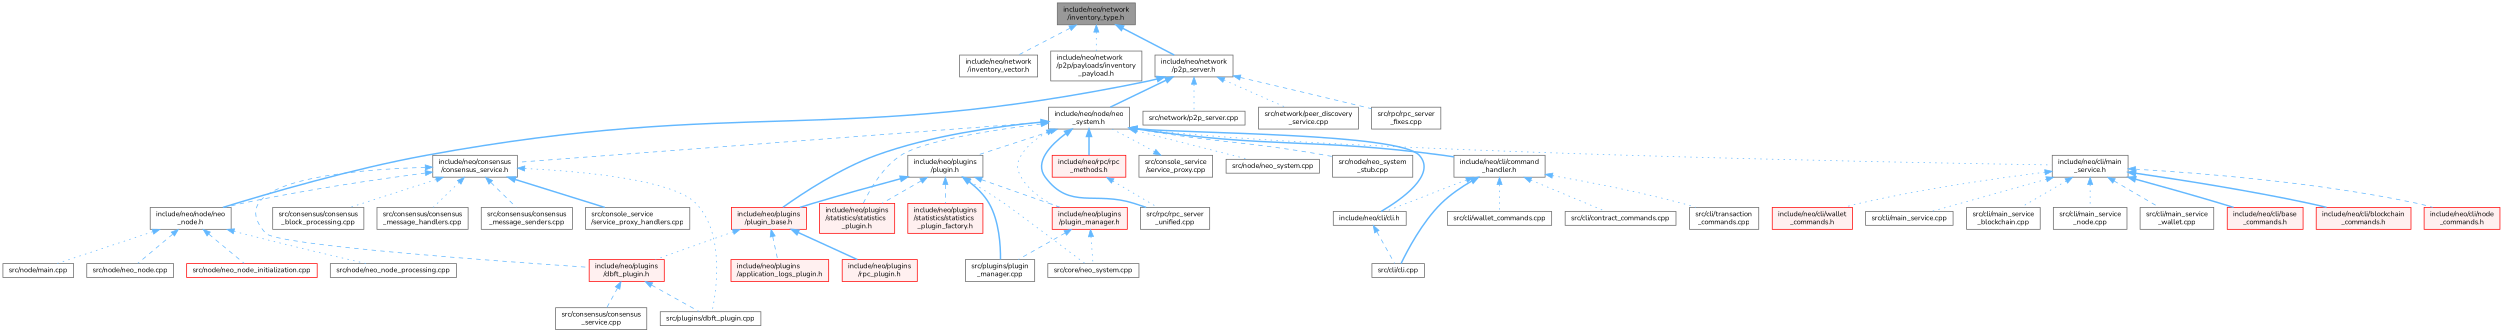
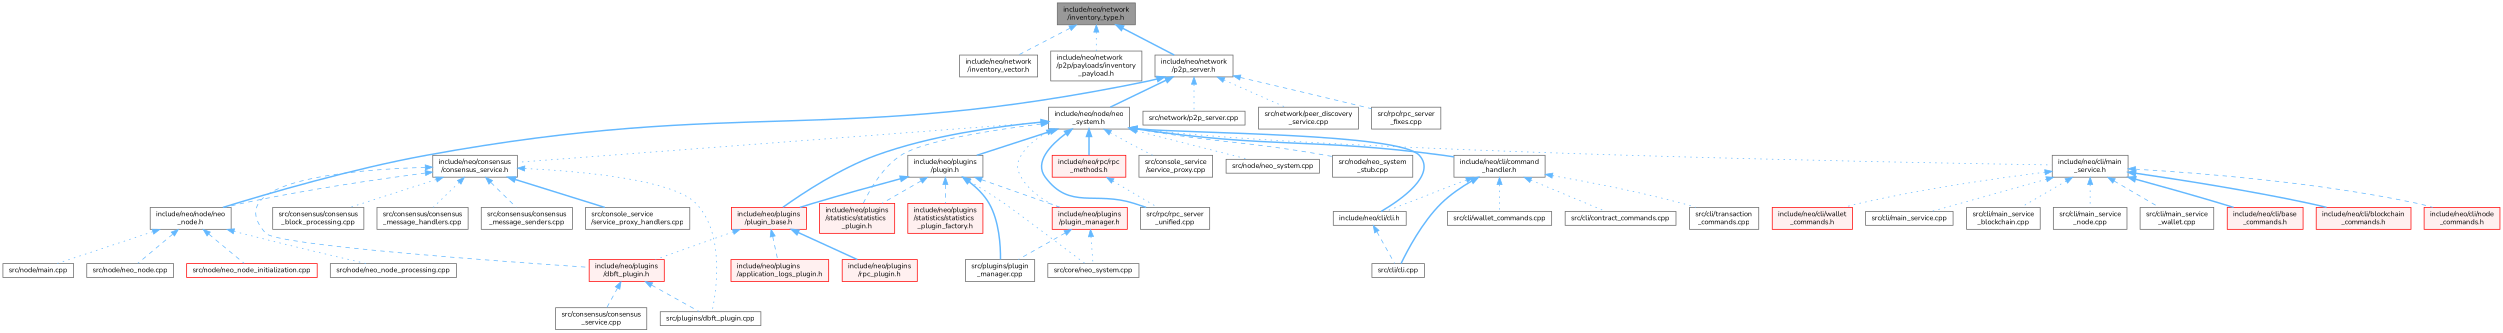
edge "include/neo/node/neo _system.h" -> "src/console_service /service_proxy.cpp": reversed
edge "include/neo/consensus /consensus_service.h" -> "include/neo/node/neo _system.h": style dashed -> dotted
edge "include/neo/plugins /plugin.h" -> "include/neo/node/neo _system.h": style dashed -> bold
